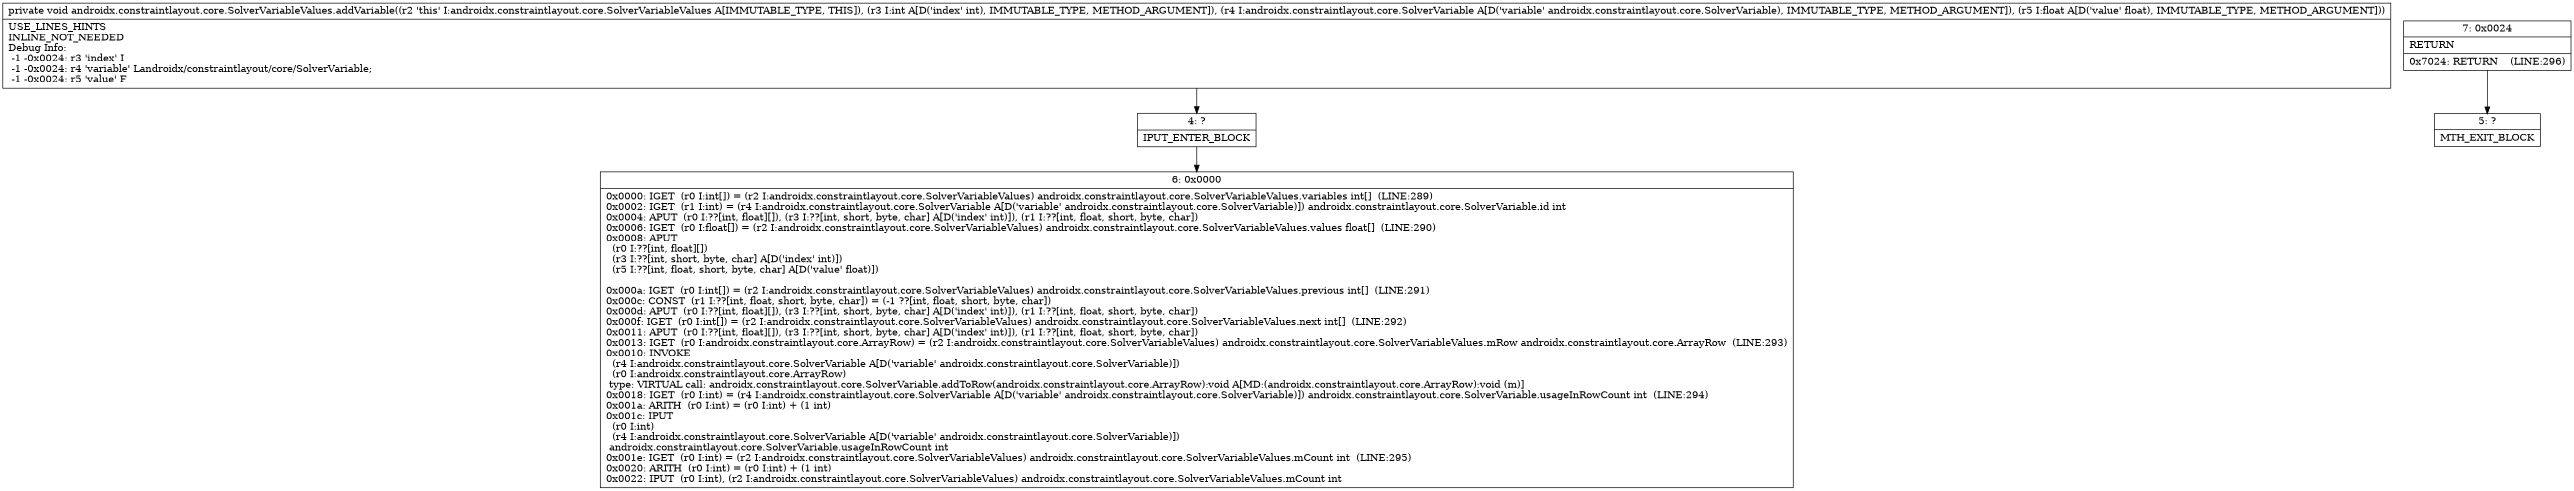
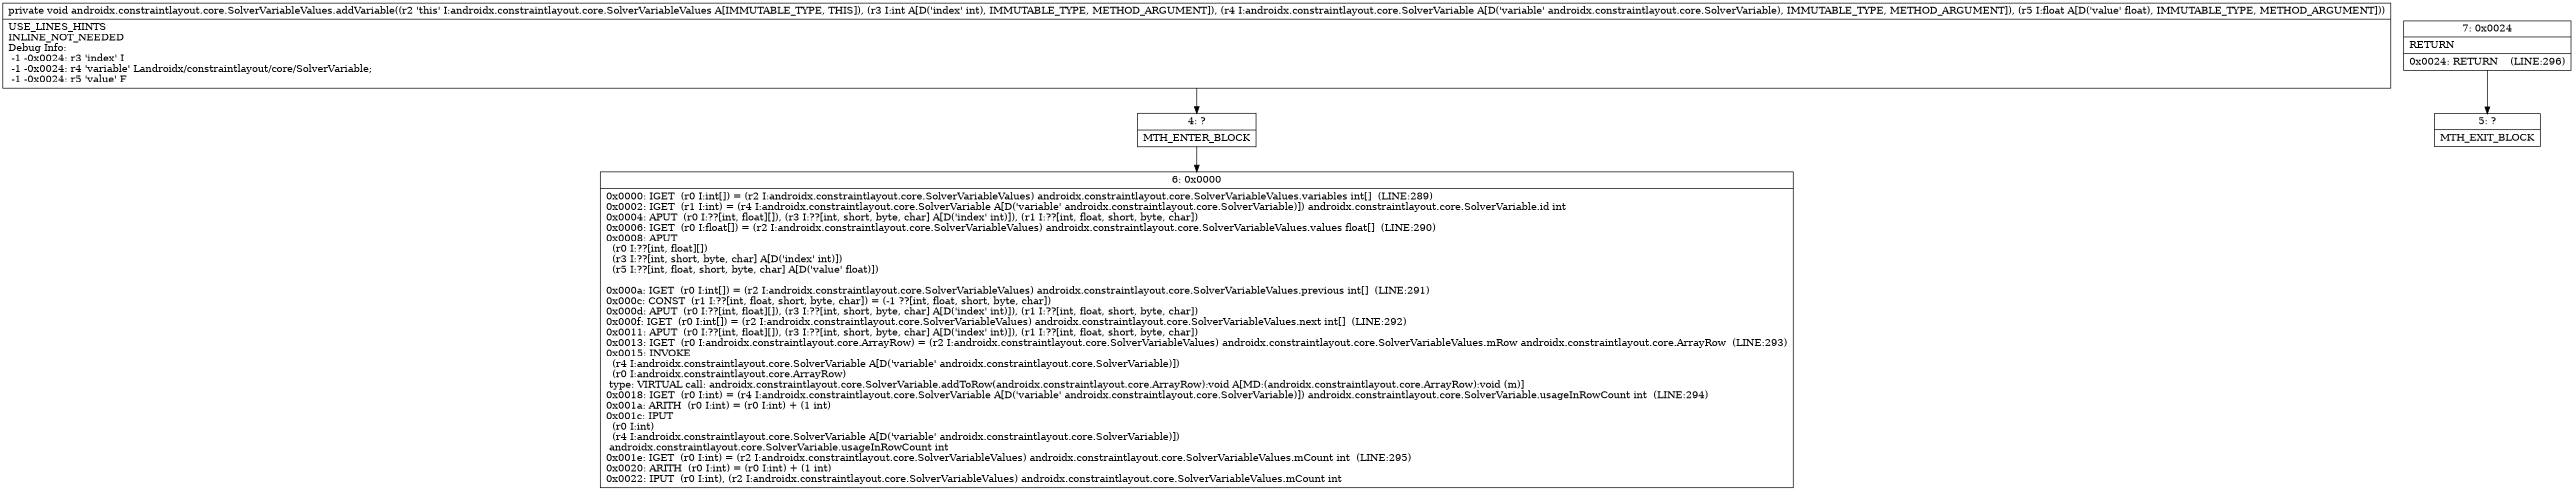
node "7: 0x0024": text "0x7024: RETURN    (LINE:296)" -> "0x0024: RETURN    (LINE:296)"
node "4: ?": text "IPUT_ENTER_BLOCK" -> "MTH_ENTER_BLOCK"
node "6: 0x0000": text "0x0010: INVOKE" -> "0x0015: INVOKE"
